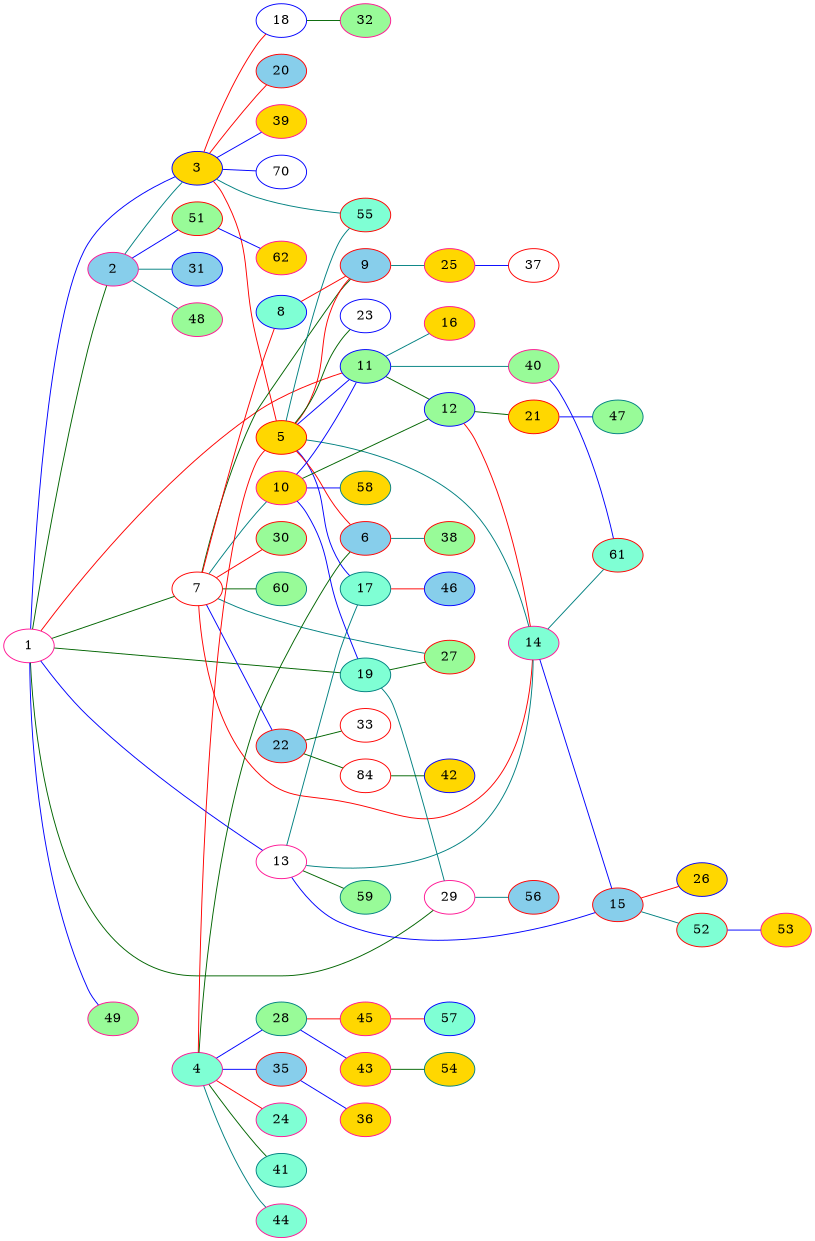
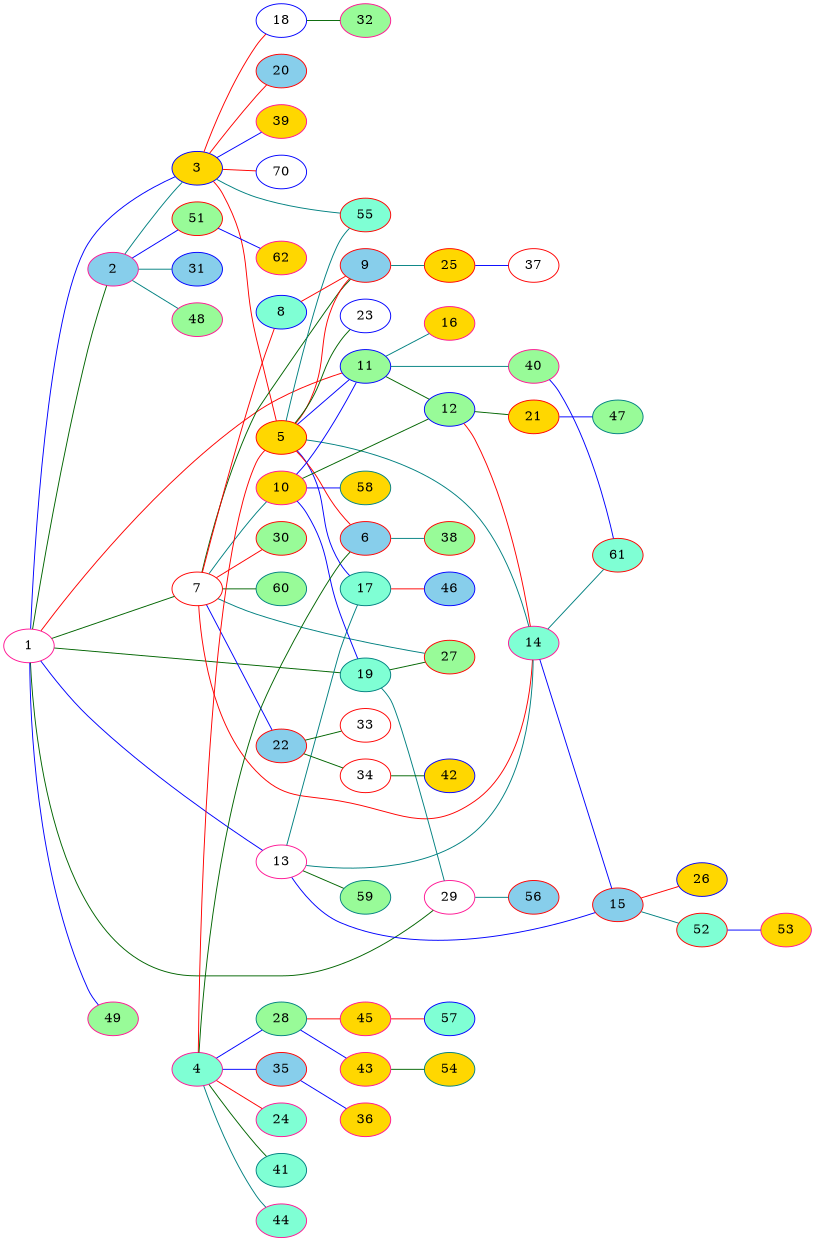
edge "3" -- "70": color blue -> red
node "25": color deeppink -> red
node "84": label "84" -> "34"
